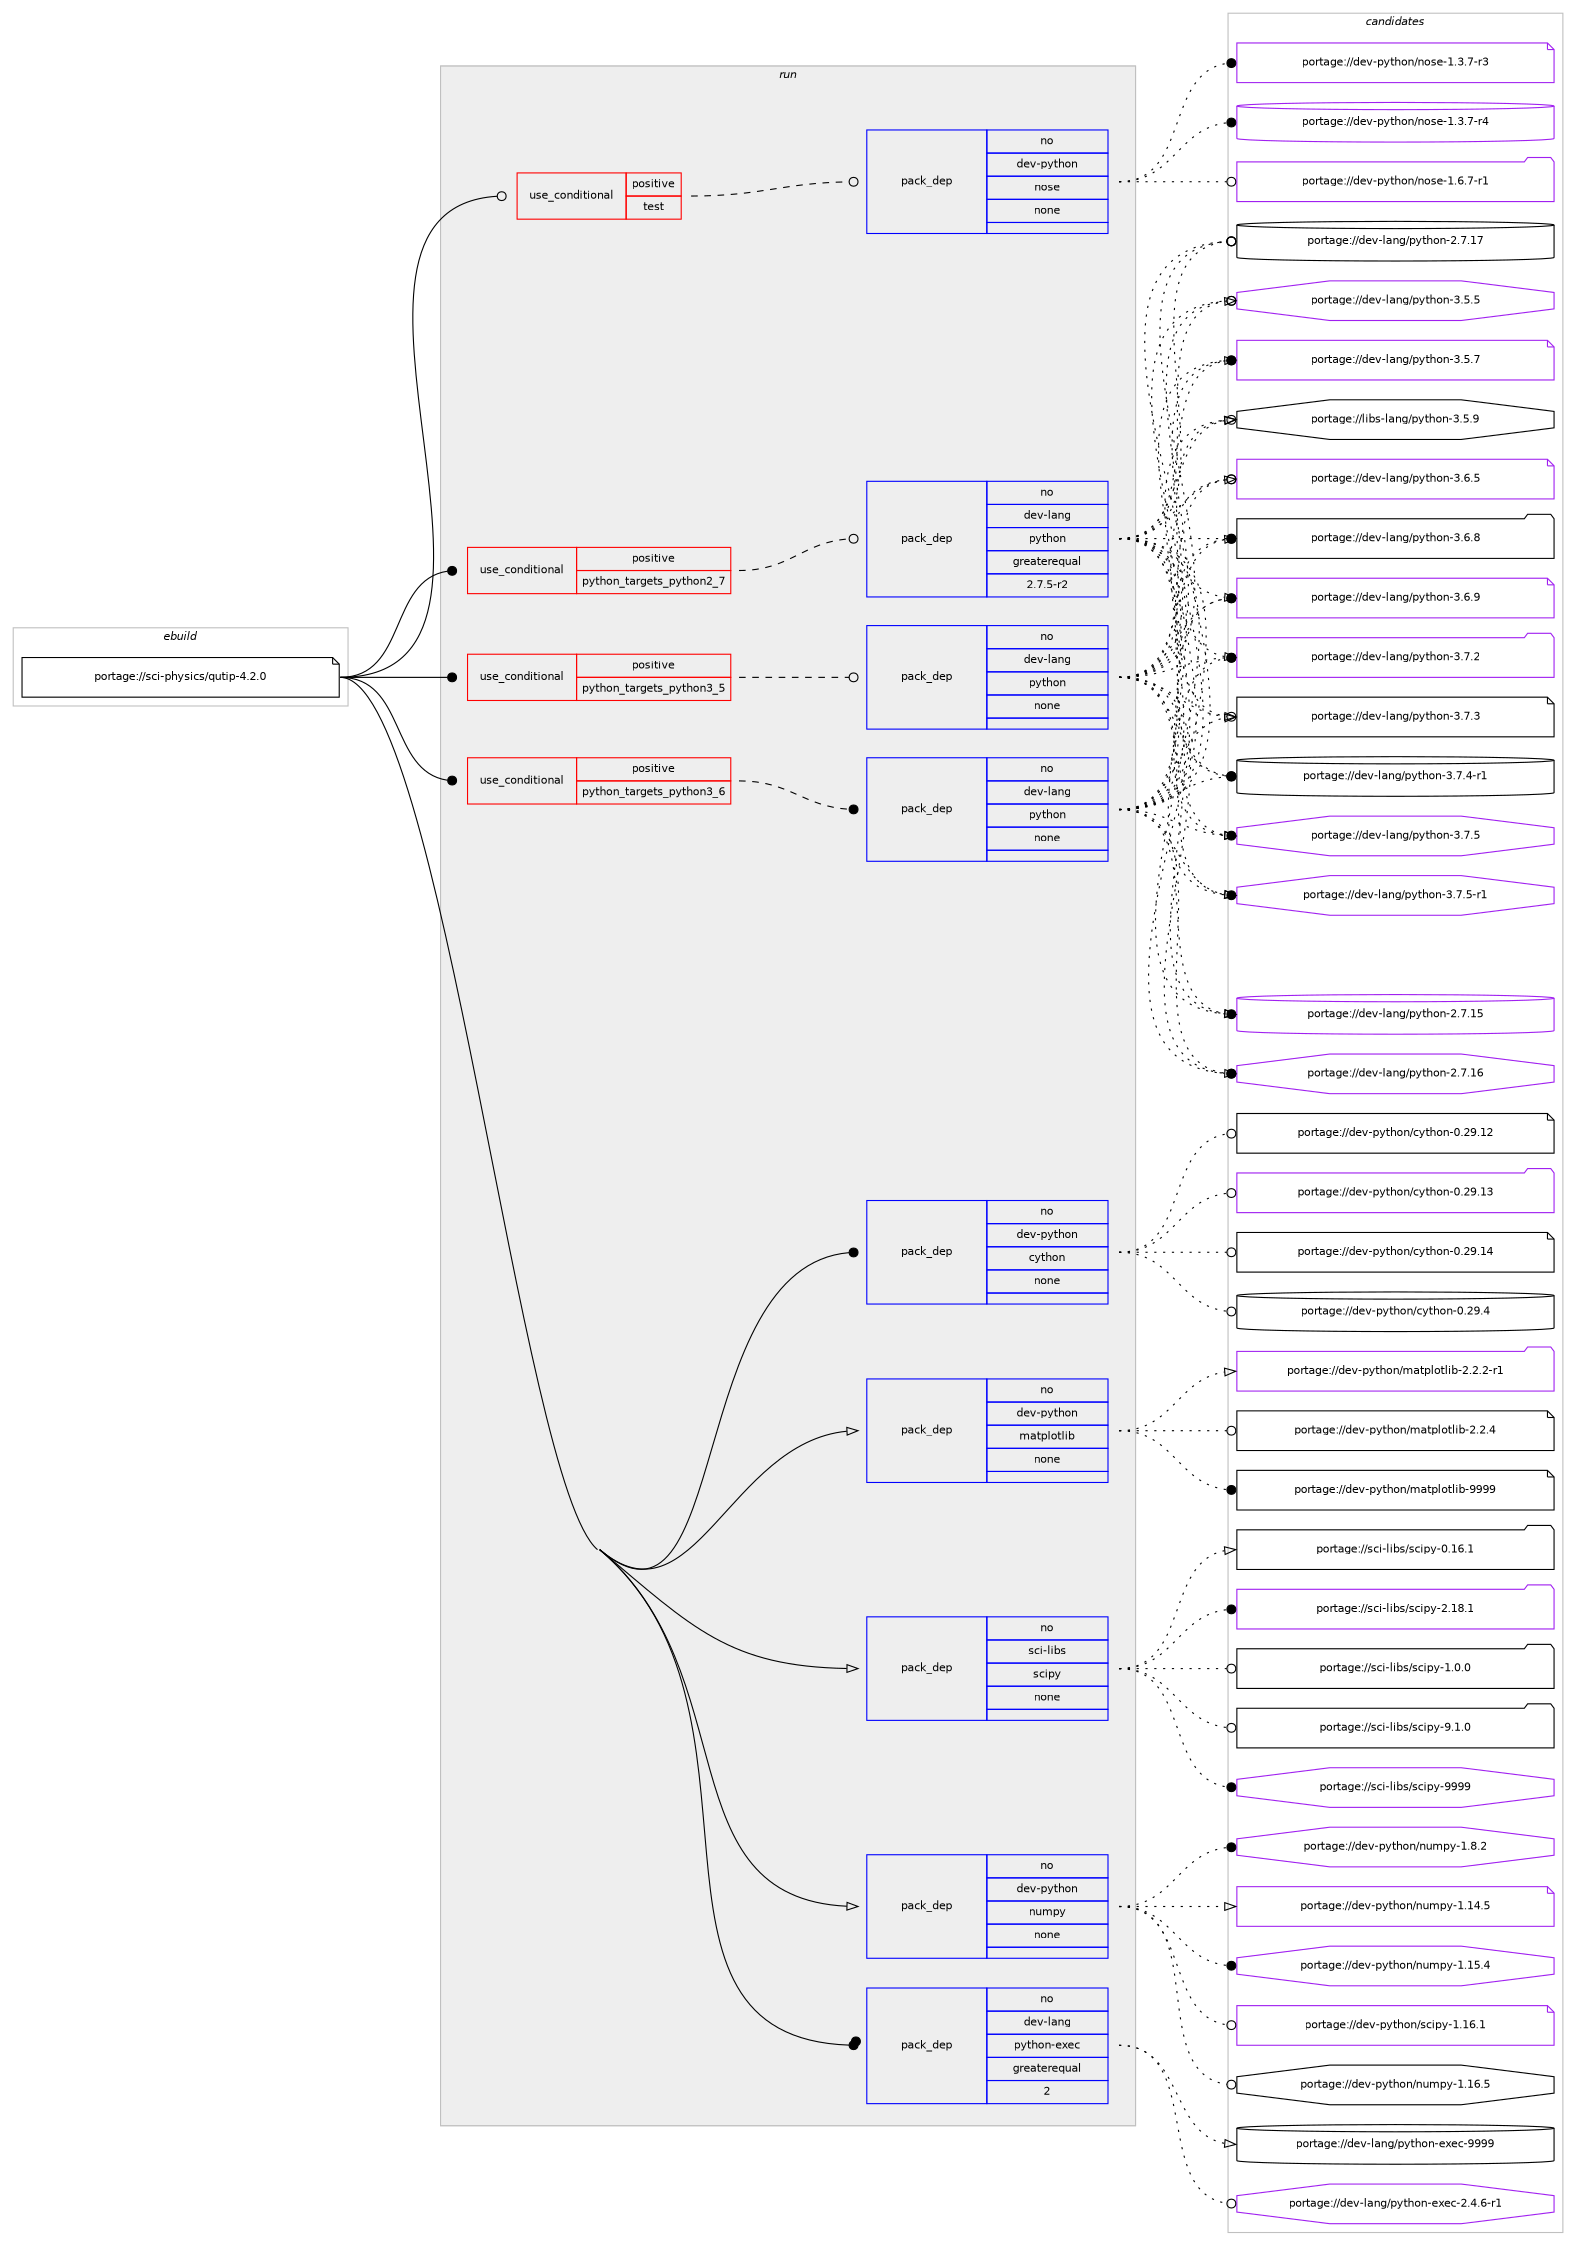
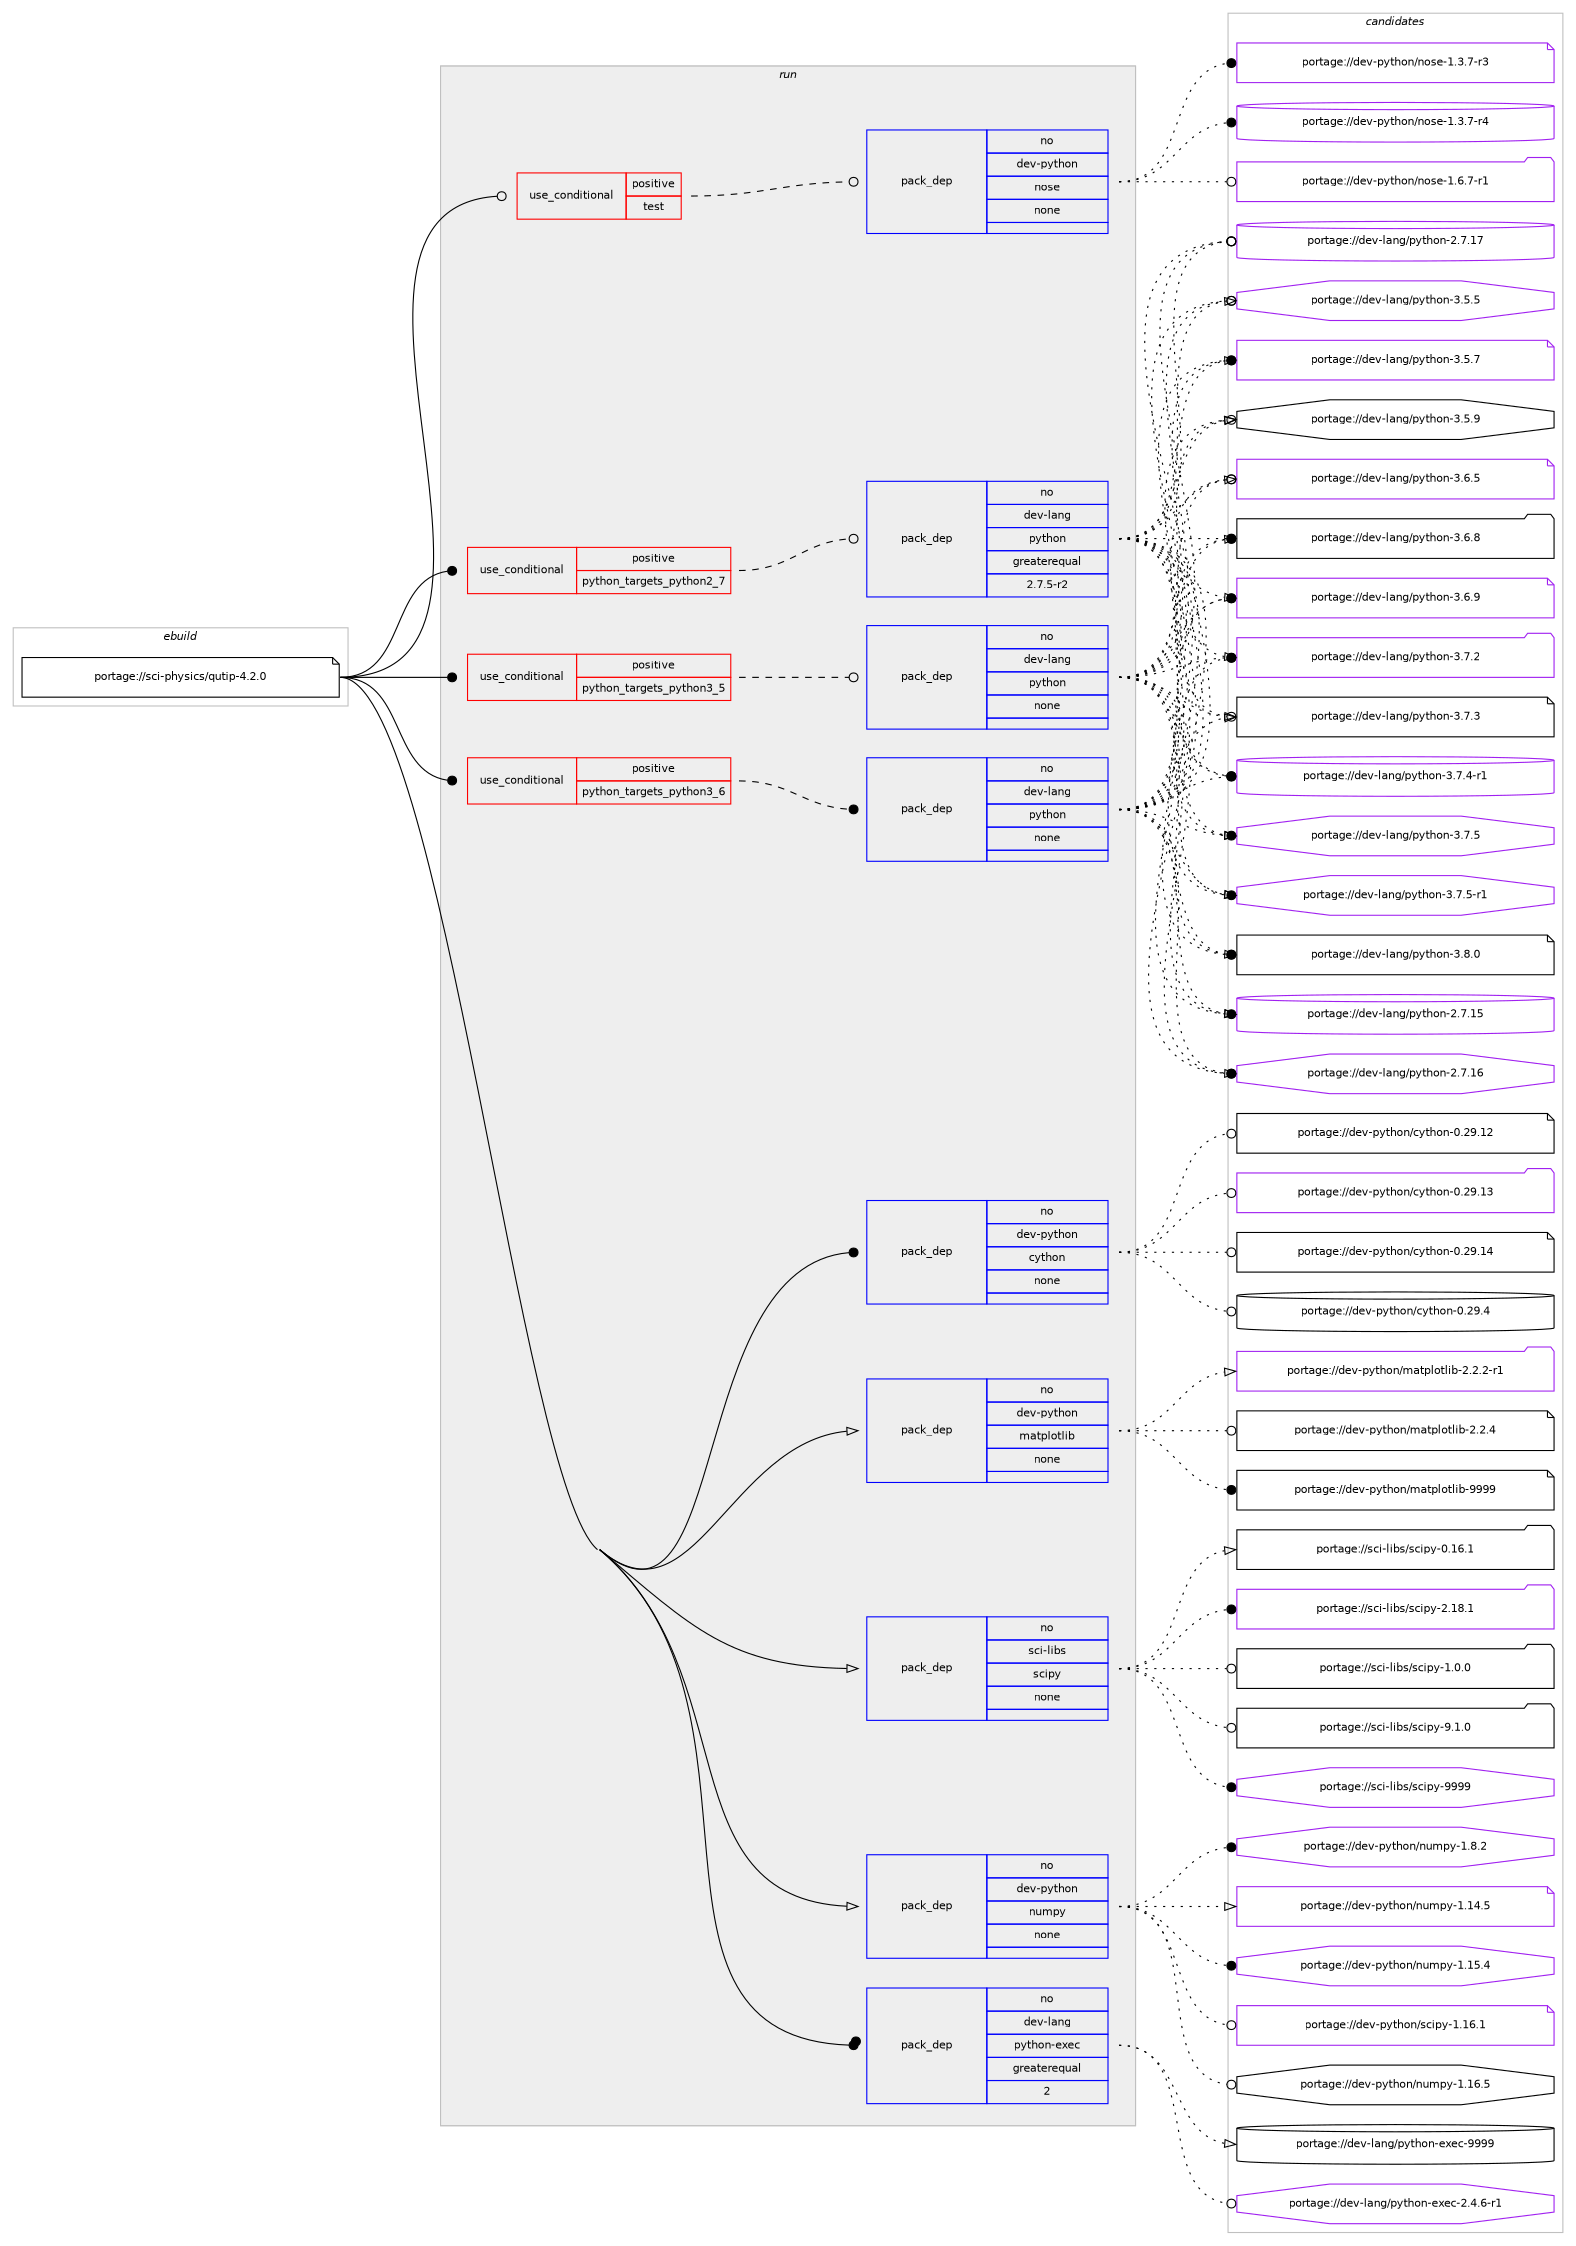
node "portage://dev-lang/python-2.7.17": color black -> purple
node "portage://libs-lang/python-3.5.9": label "portage://libs-lang/python-3.5.9" -> "portage://dev-lang/python-3.5.9"
node "portage://dev-lang/python-3.7.4-r1": color black -> purple
node "portage://dev-lang/python-3.8.0": added
